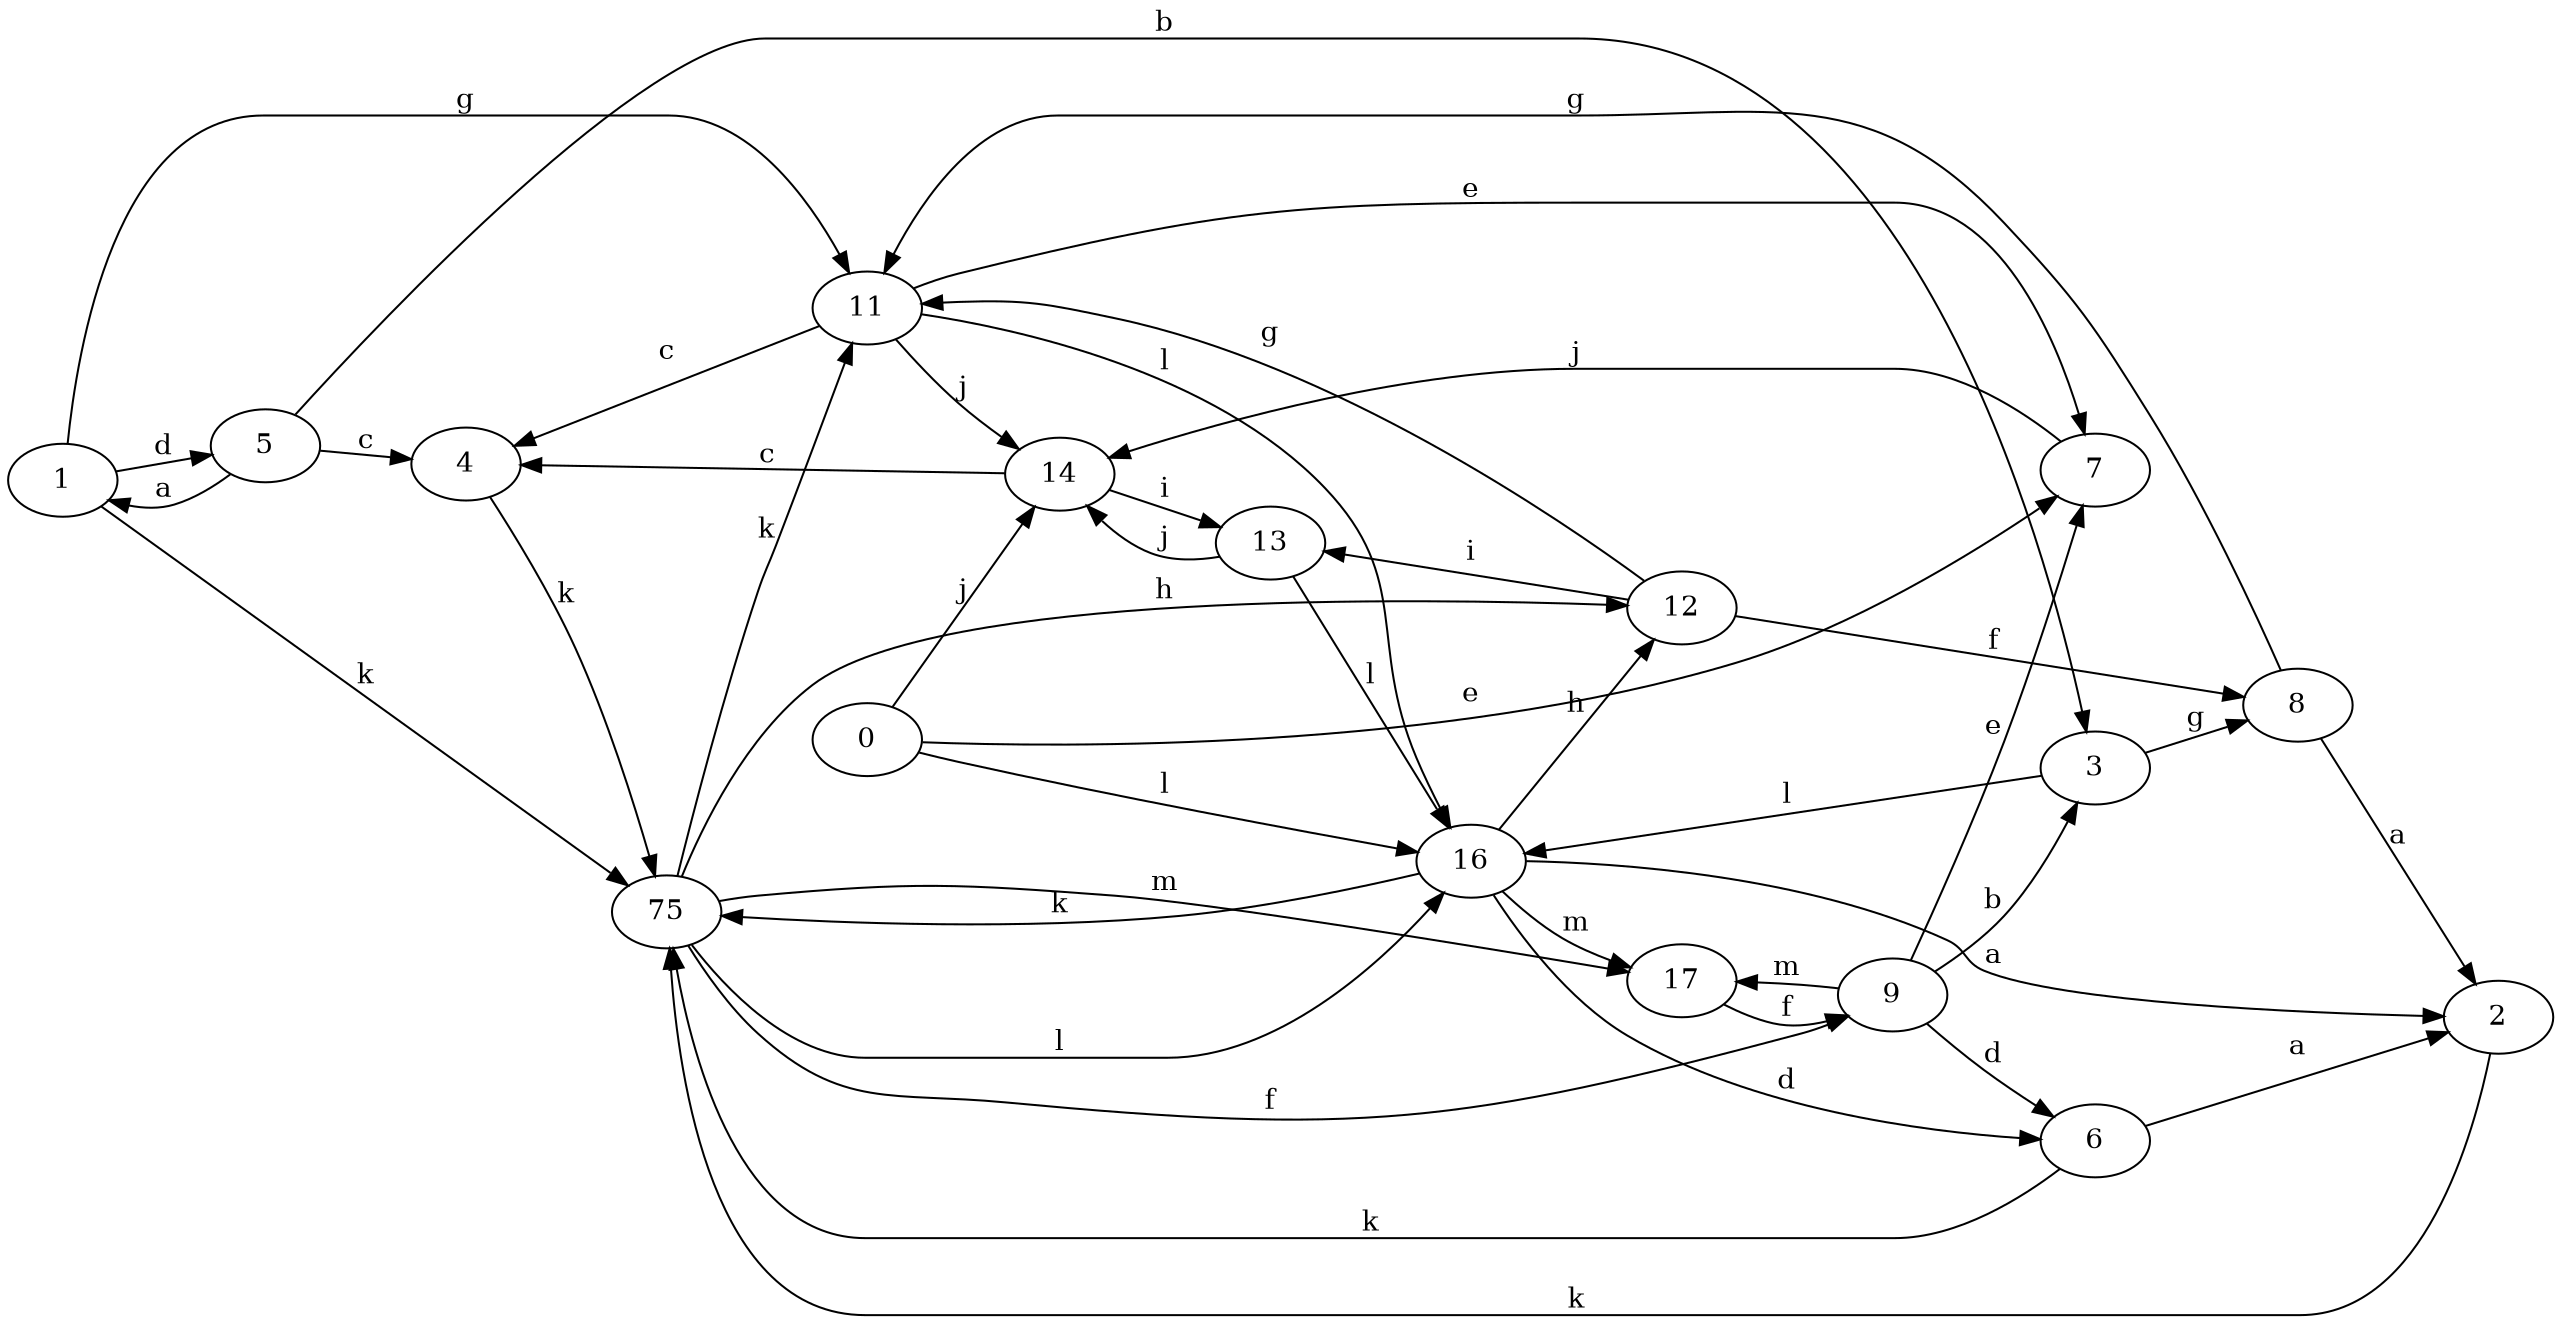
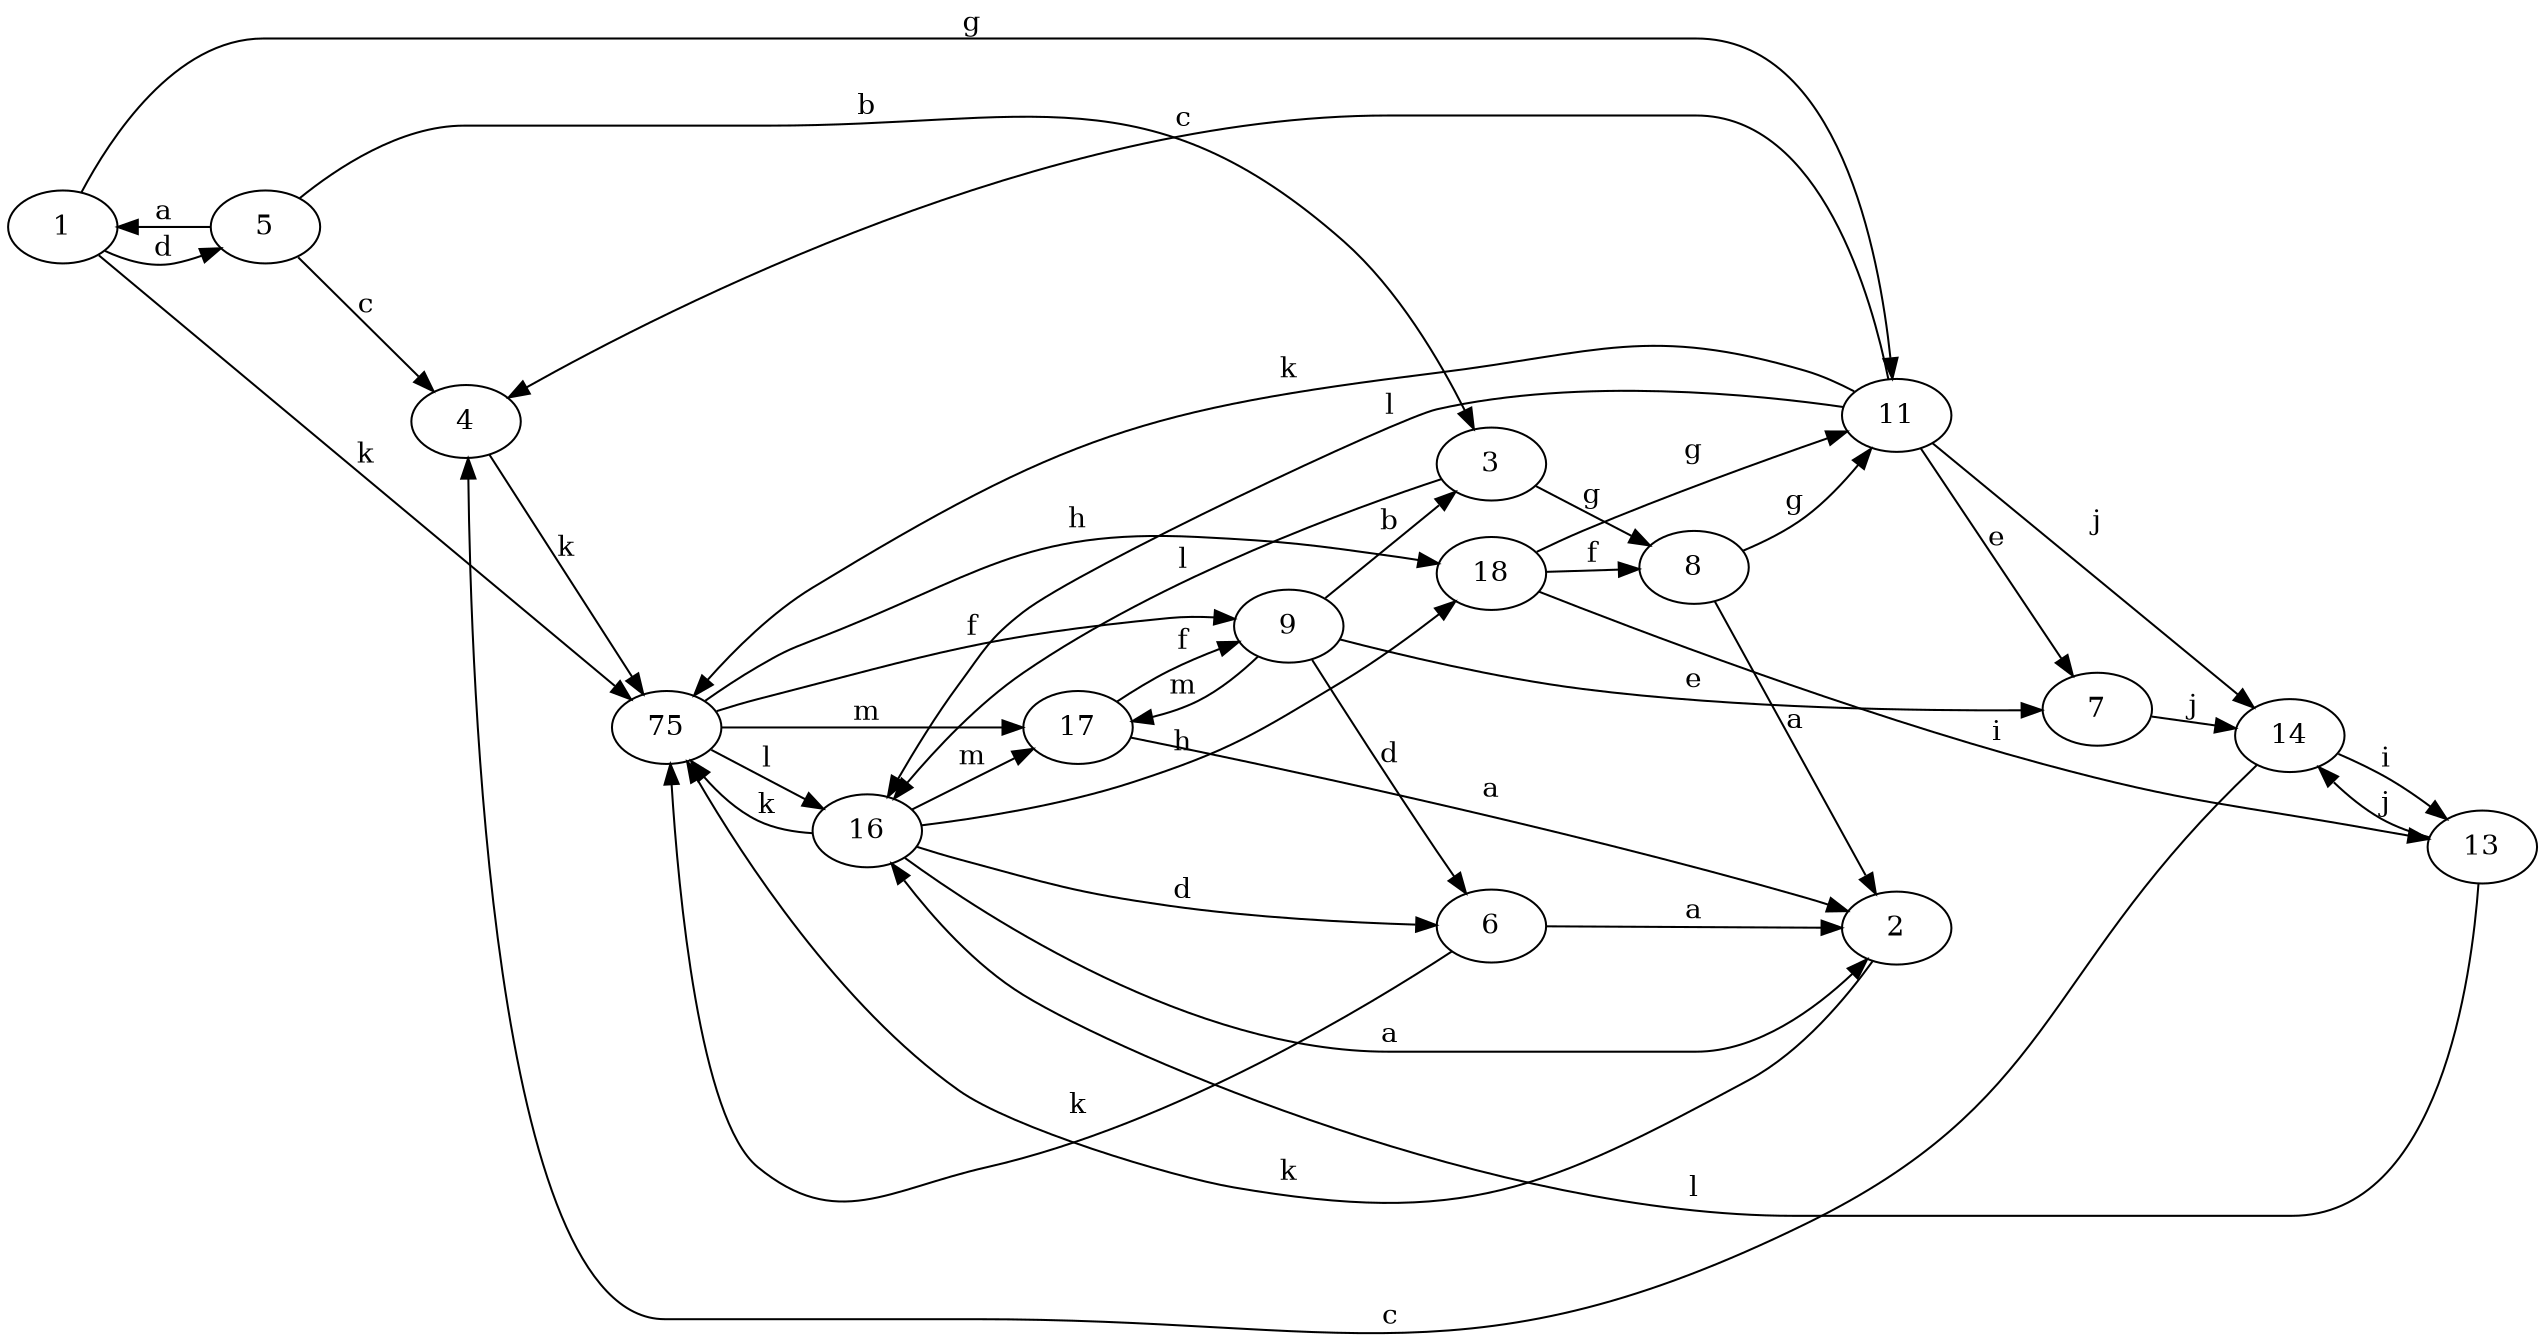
node "12": label "12" -> "18"
edge "75" -> "11": reversed
node "0": removed
edge "17" -> "2": added, label "a"
